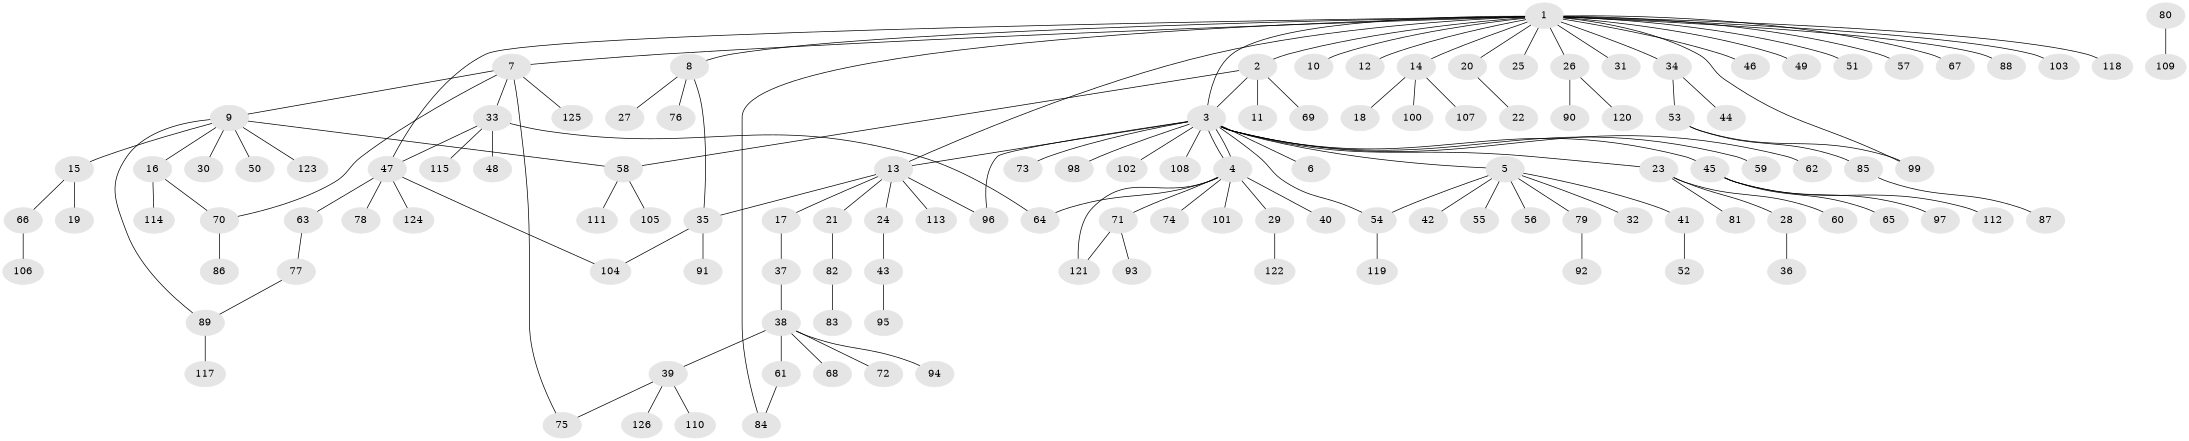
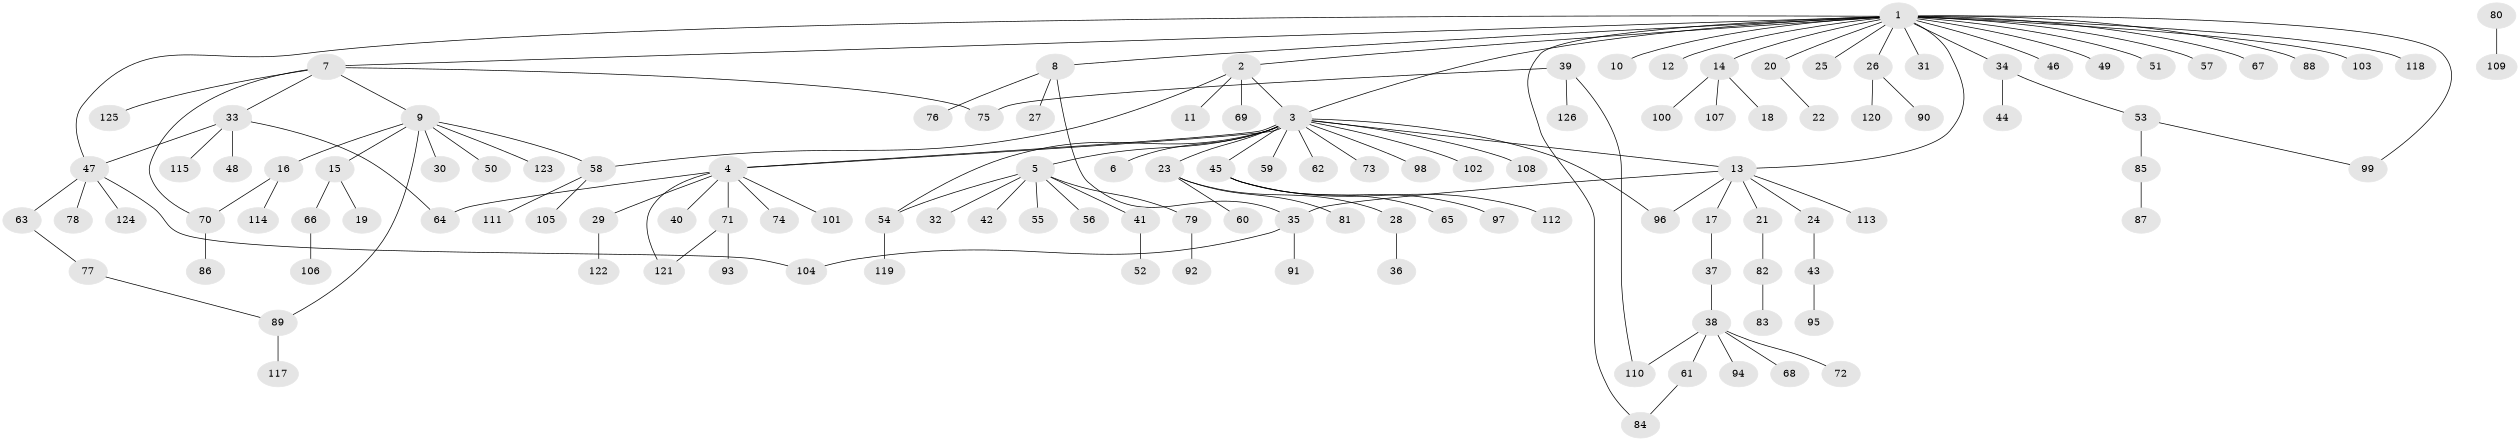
edge "38" -- "39": now "38" -- "110"
